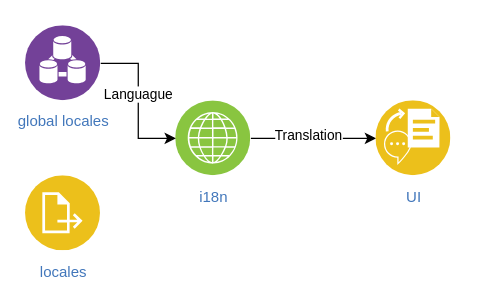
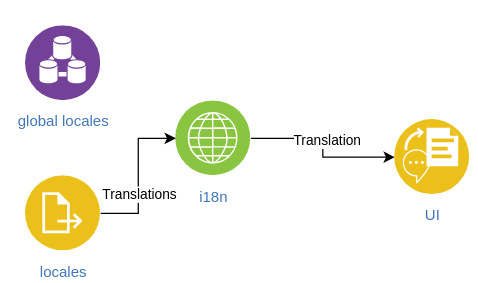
edge "global locales" -> "i18n": removed, label "Languague"
node "UI": moved (413, 138) -> (432, 157)
edge "locales" -> "i18n": added, label "Translations"
